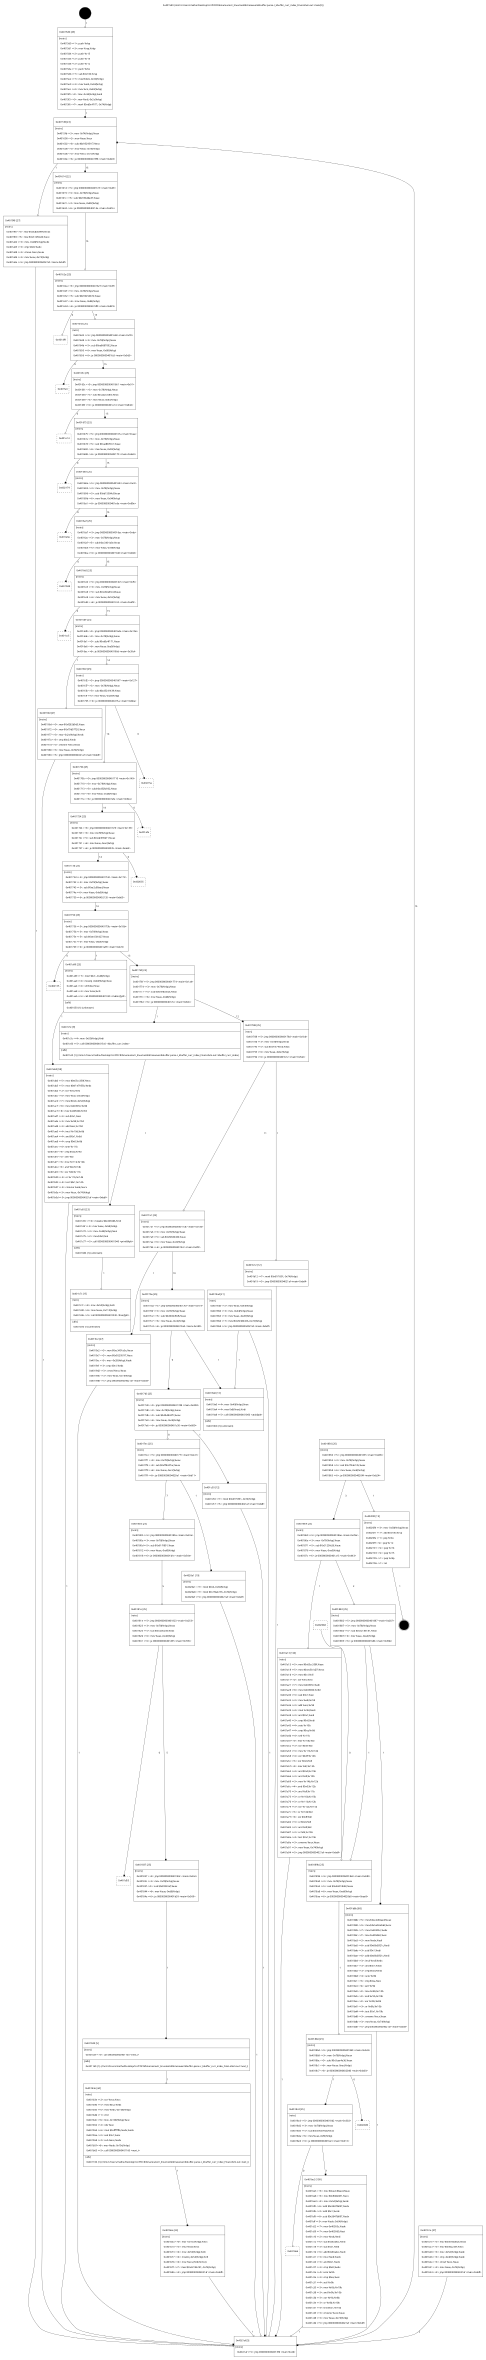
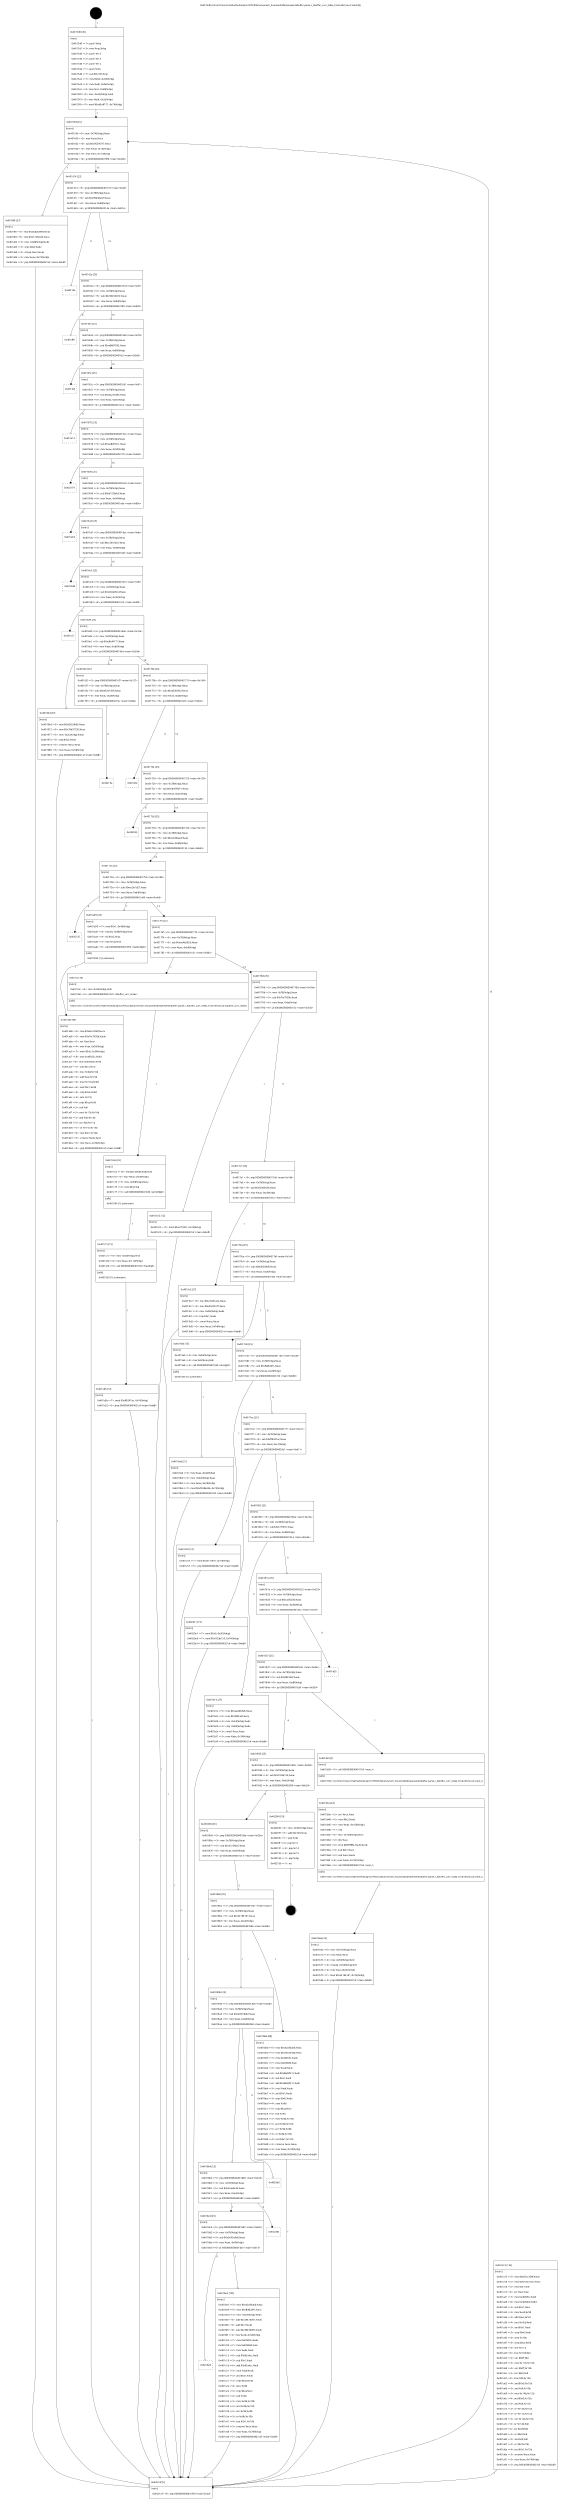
node "0x40214e": added
edge "0x4016f2 [25]" -> "0x40170b [25]": now "0x4016d9 [25]" -> "0x40170b [25]"
edge "0x4019ad [21]" -> "0x4019a0 [13]": reversed
node "0x401c8b [12]": added
edge "0x401869 [25]" -> "0x401a13 [134]": removed, label "1"
edge "0x401805 [25]" -> "0x401b1e [27]": added, label "2"
edge "0x401837 [25]" -> "0x401850 [25]": added, label "4"
edge "0x4020b8" -> "0x40189b [25]": reversed
edge "0x4018cd [25]" -> "0x401be3 [109]": arrowhead box -> odot
